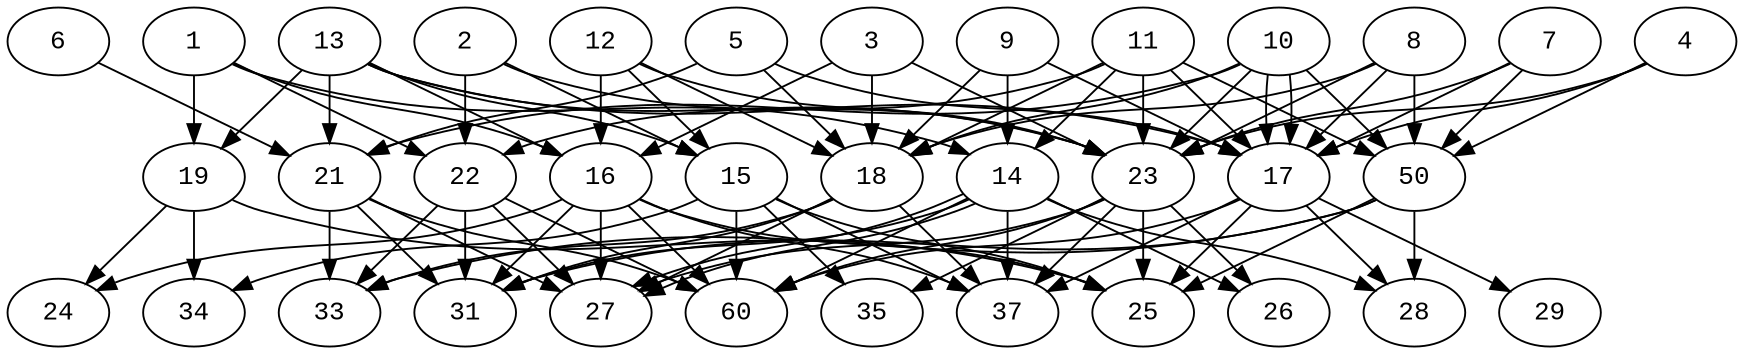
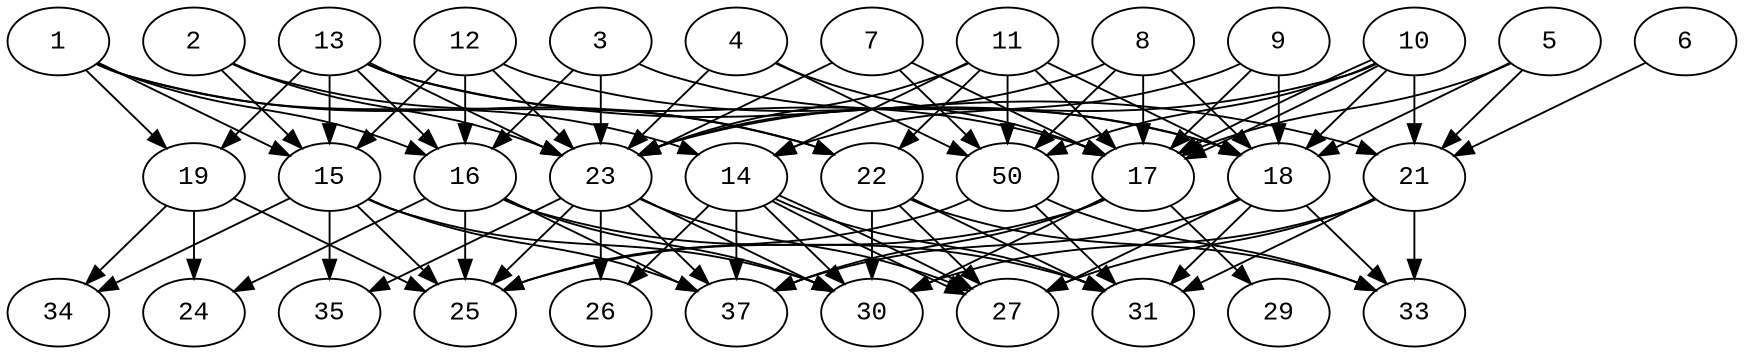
edge "1" -> "15": added
edge "16" -> "27": removed
node "60": label "60" -> "30"
node "28": removed
